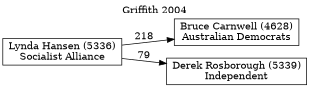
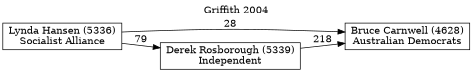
edge "Lynda Hansen (5336) Socialist Alliance" -> "Bruce Carnwell (4628) Australian Democrats": label "218" -> "28"
edge "Derek Rosborough (5339) Independent" -> "Bruce Carnwell (4628) Australian Democrats": added, label "218"
